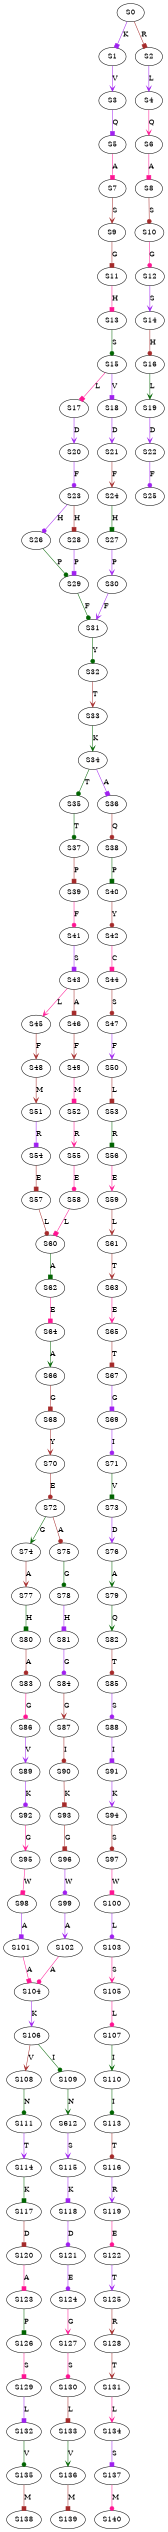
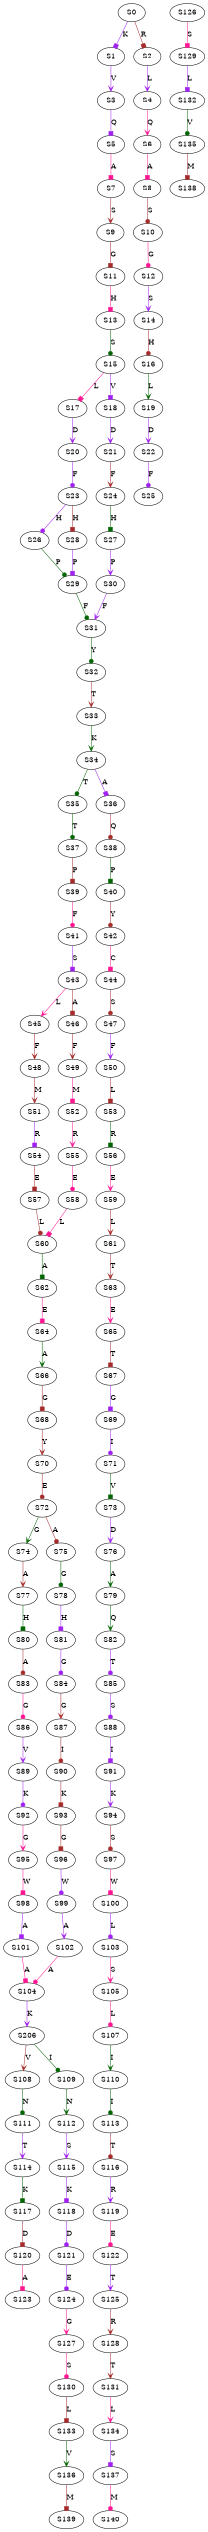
edge "S82" -> "S85": color brown -> purple
node "S106": label "S106" -> "S206"
node "S612": label "S612" -> "S112"
edge "S123" -> "S126": removed, label "P"
